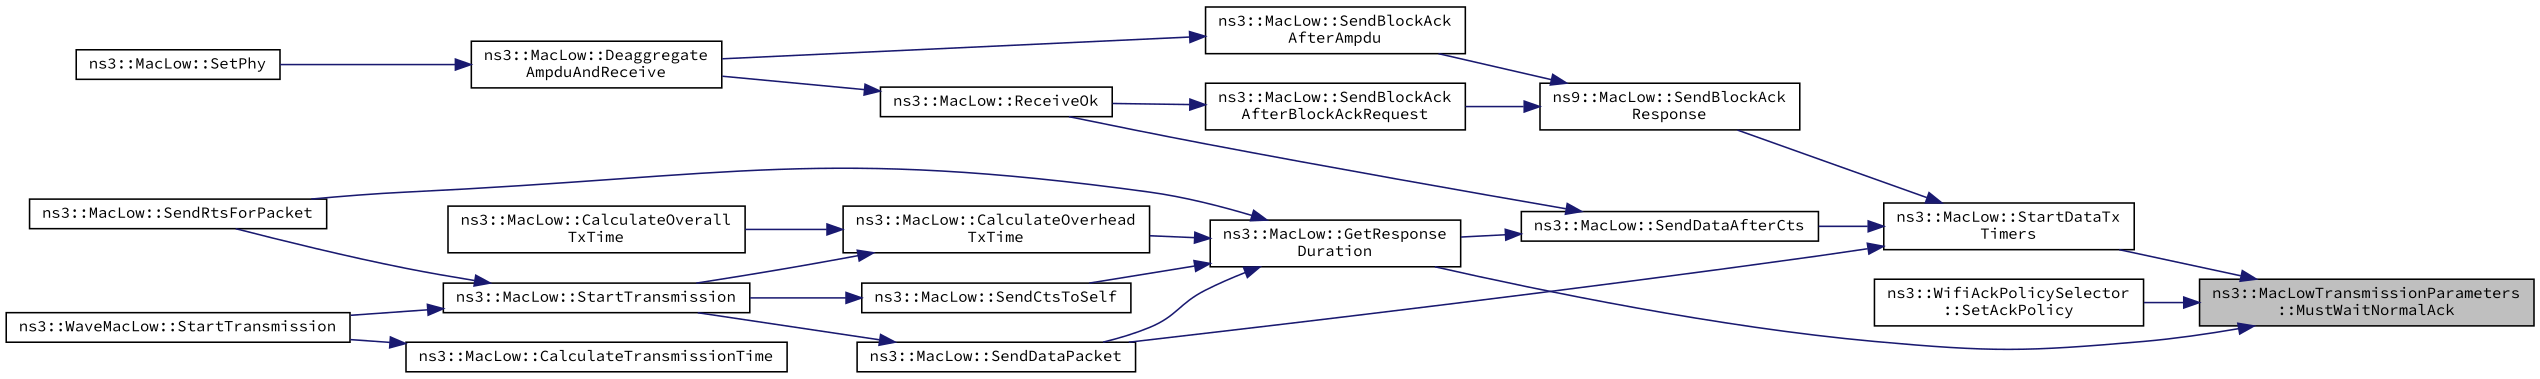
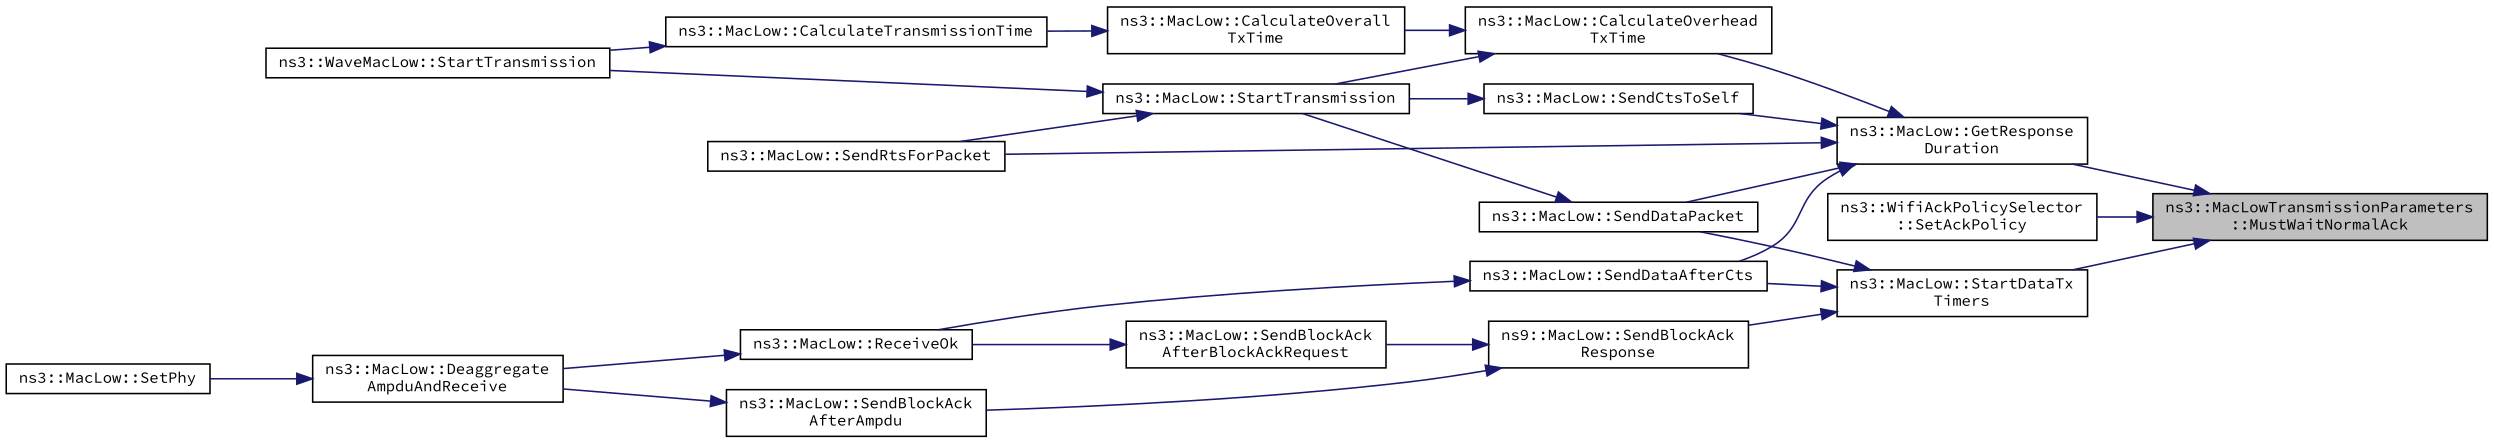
edge "ns3::MacLow::CalculateTransmissionTime" -> "ns3::MacLow::CalculateOverall TxTime": added
edge "ns3::MacLow::GetResponse Duration" -> "ns3::MacLow::SendDataAfterCts": reversed
